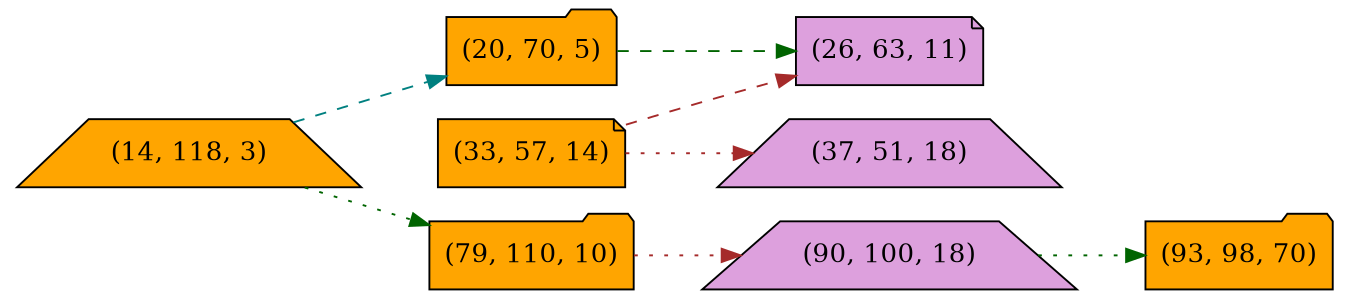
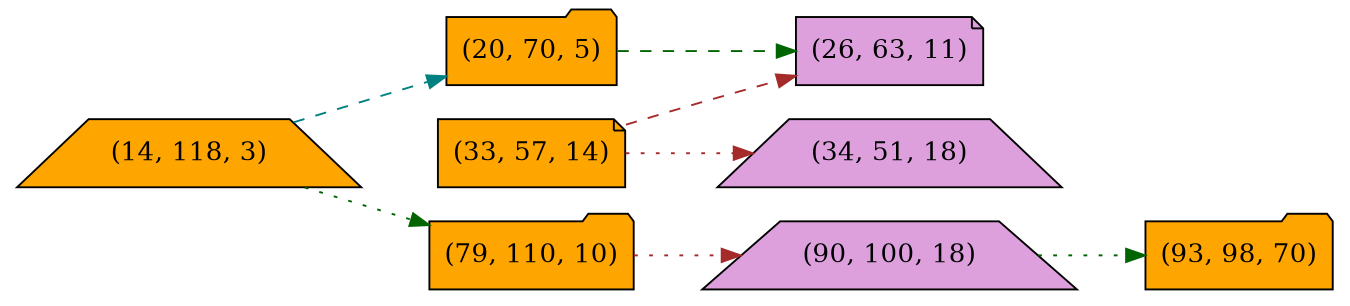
node "(37, 51, 18)": label "(37, 51, 18)" -> "(34, 51, 18)"
